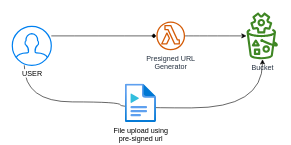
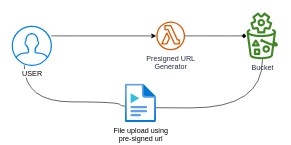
edge "USER" -> "Presigned URL Generator": arrowhead diamond -> classic
edge "Presigned URL Generator" -> "Bucket": arrowhead classic -> diamond
edge "USER" -> "Bucket": arrowhead classic -> none
